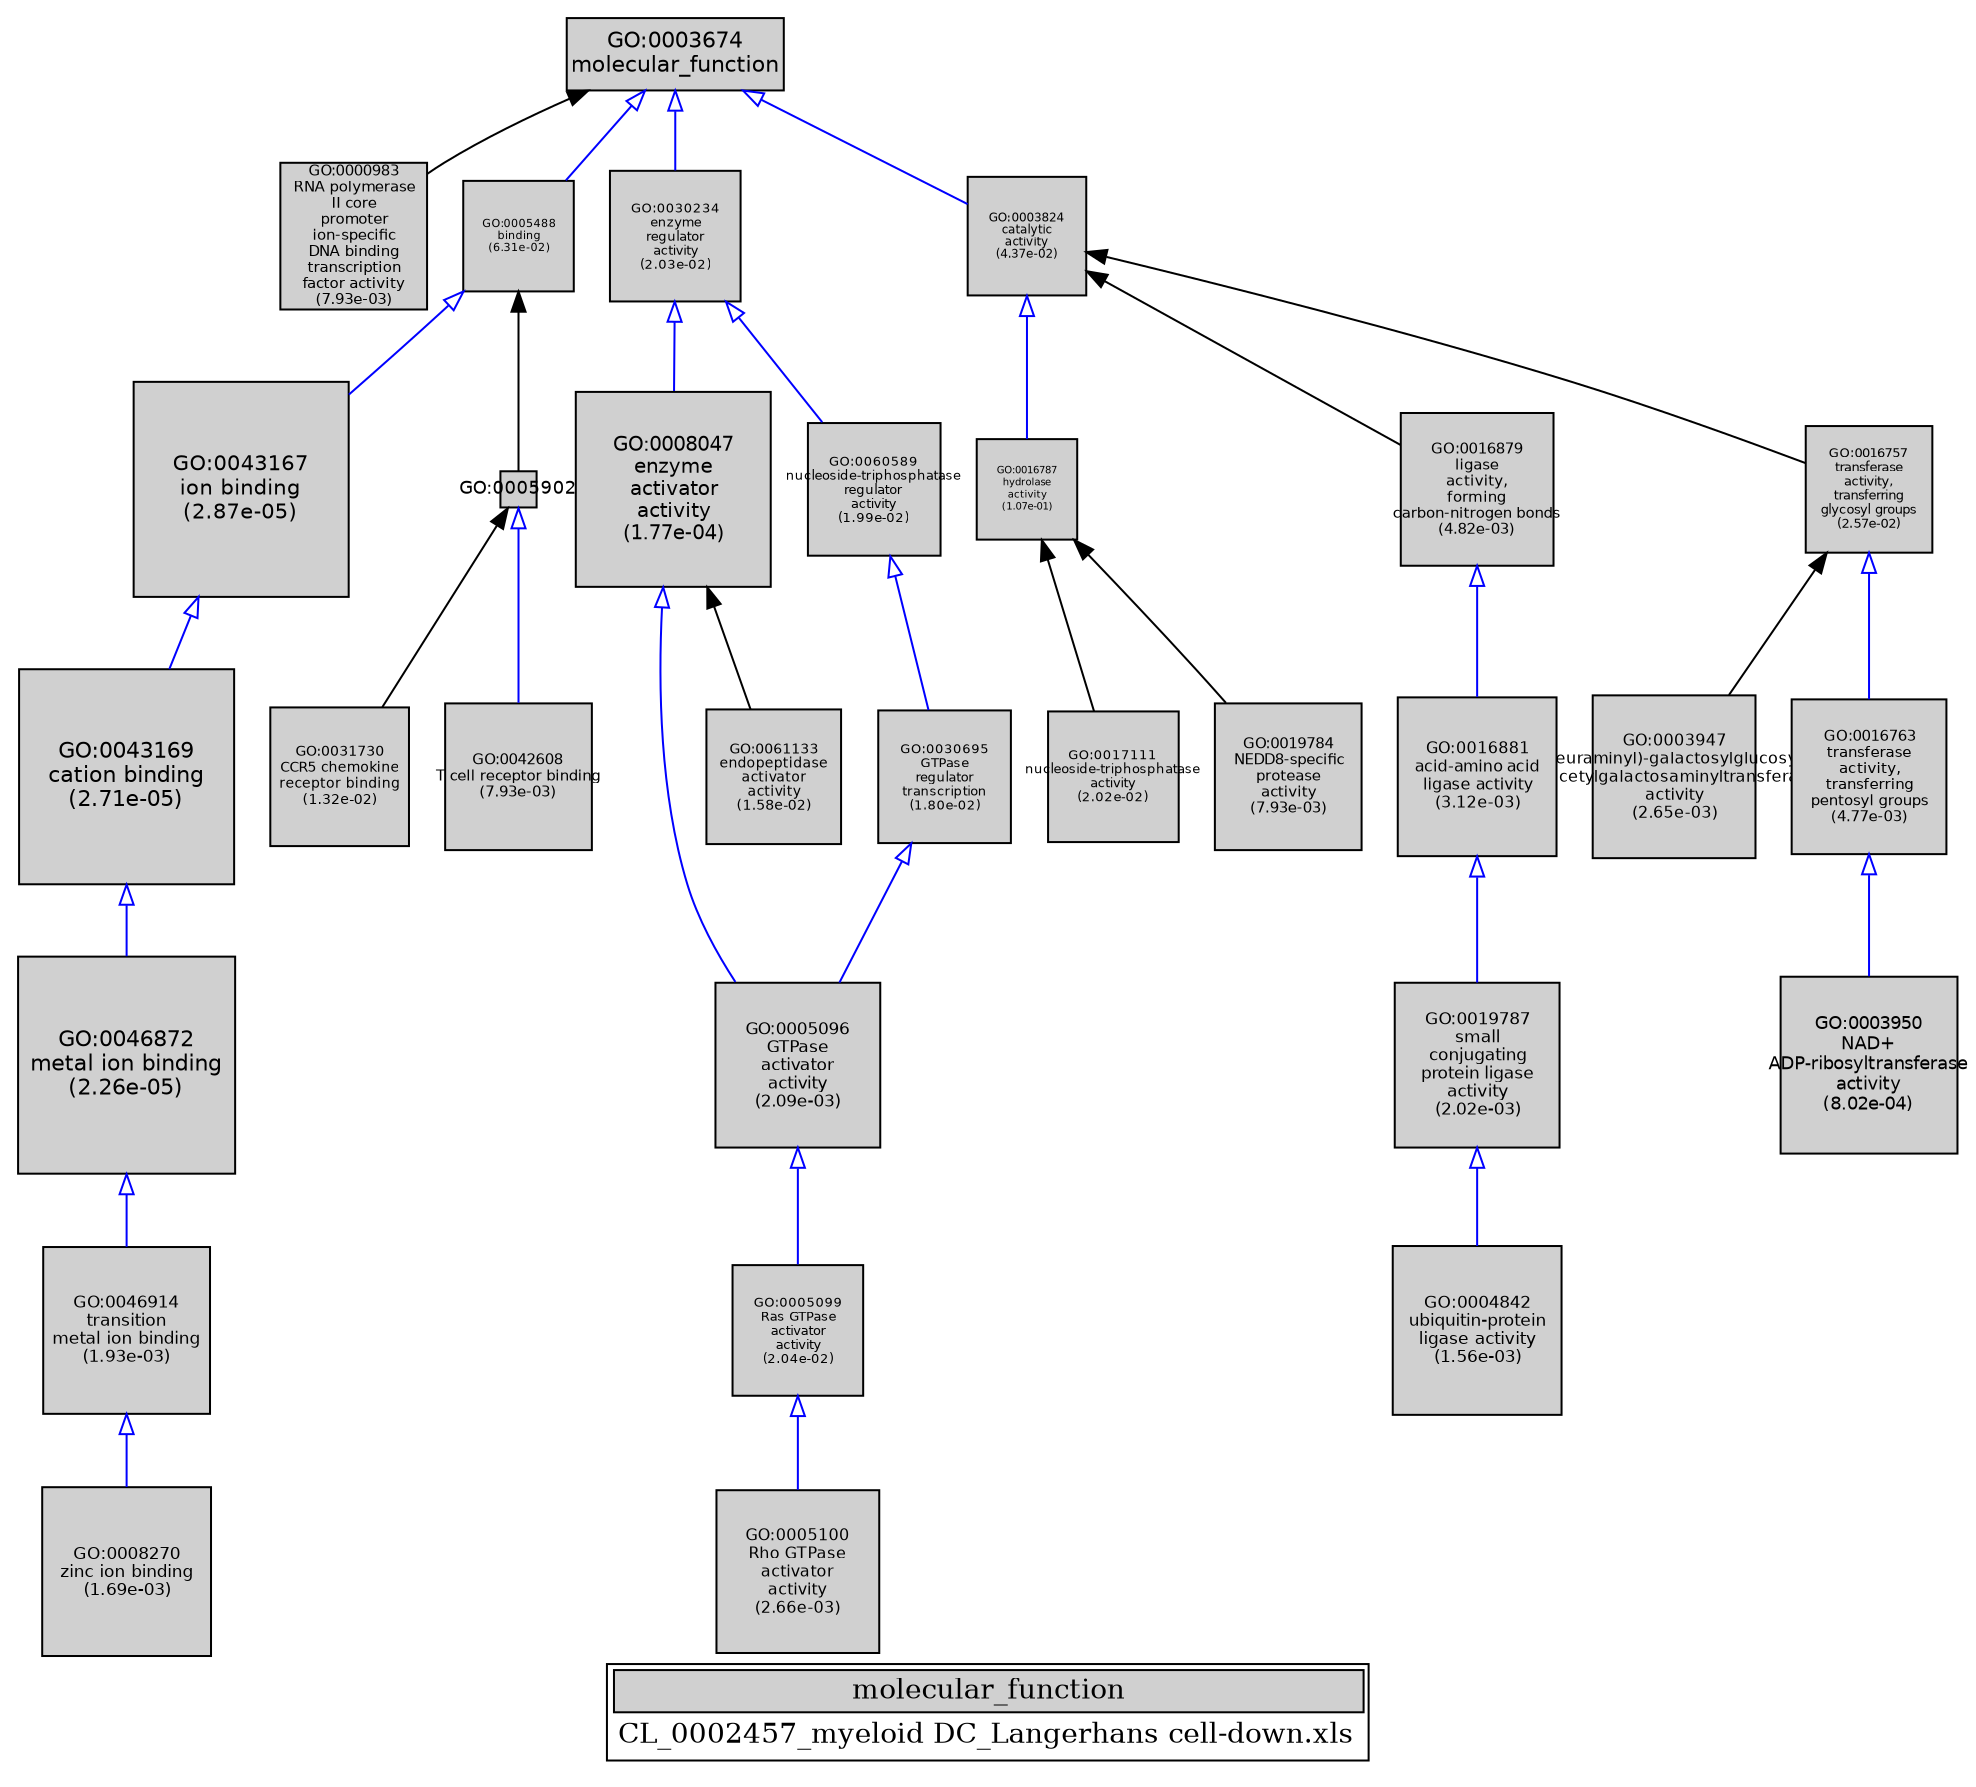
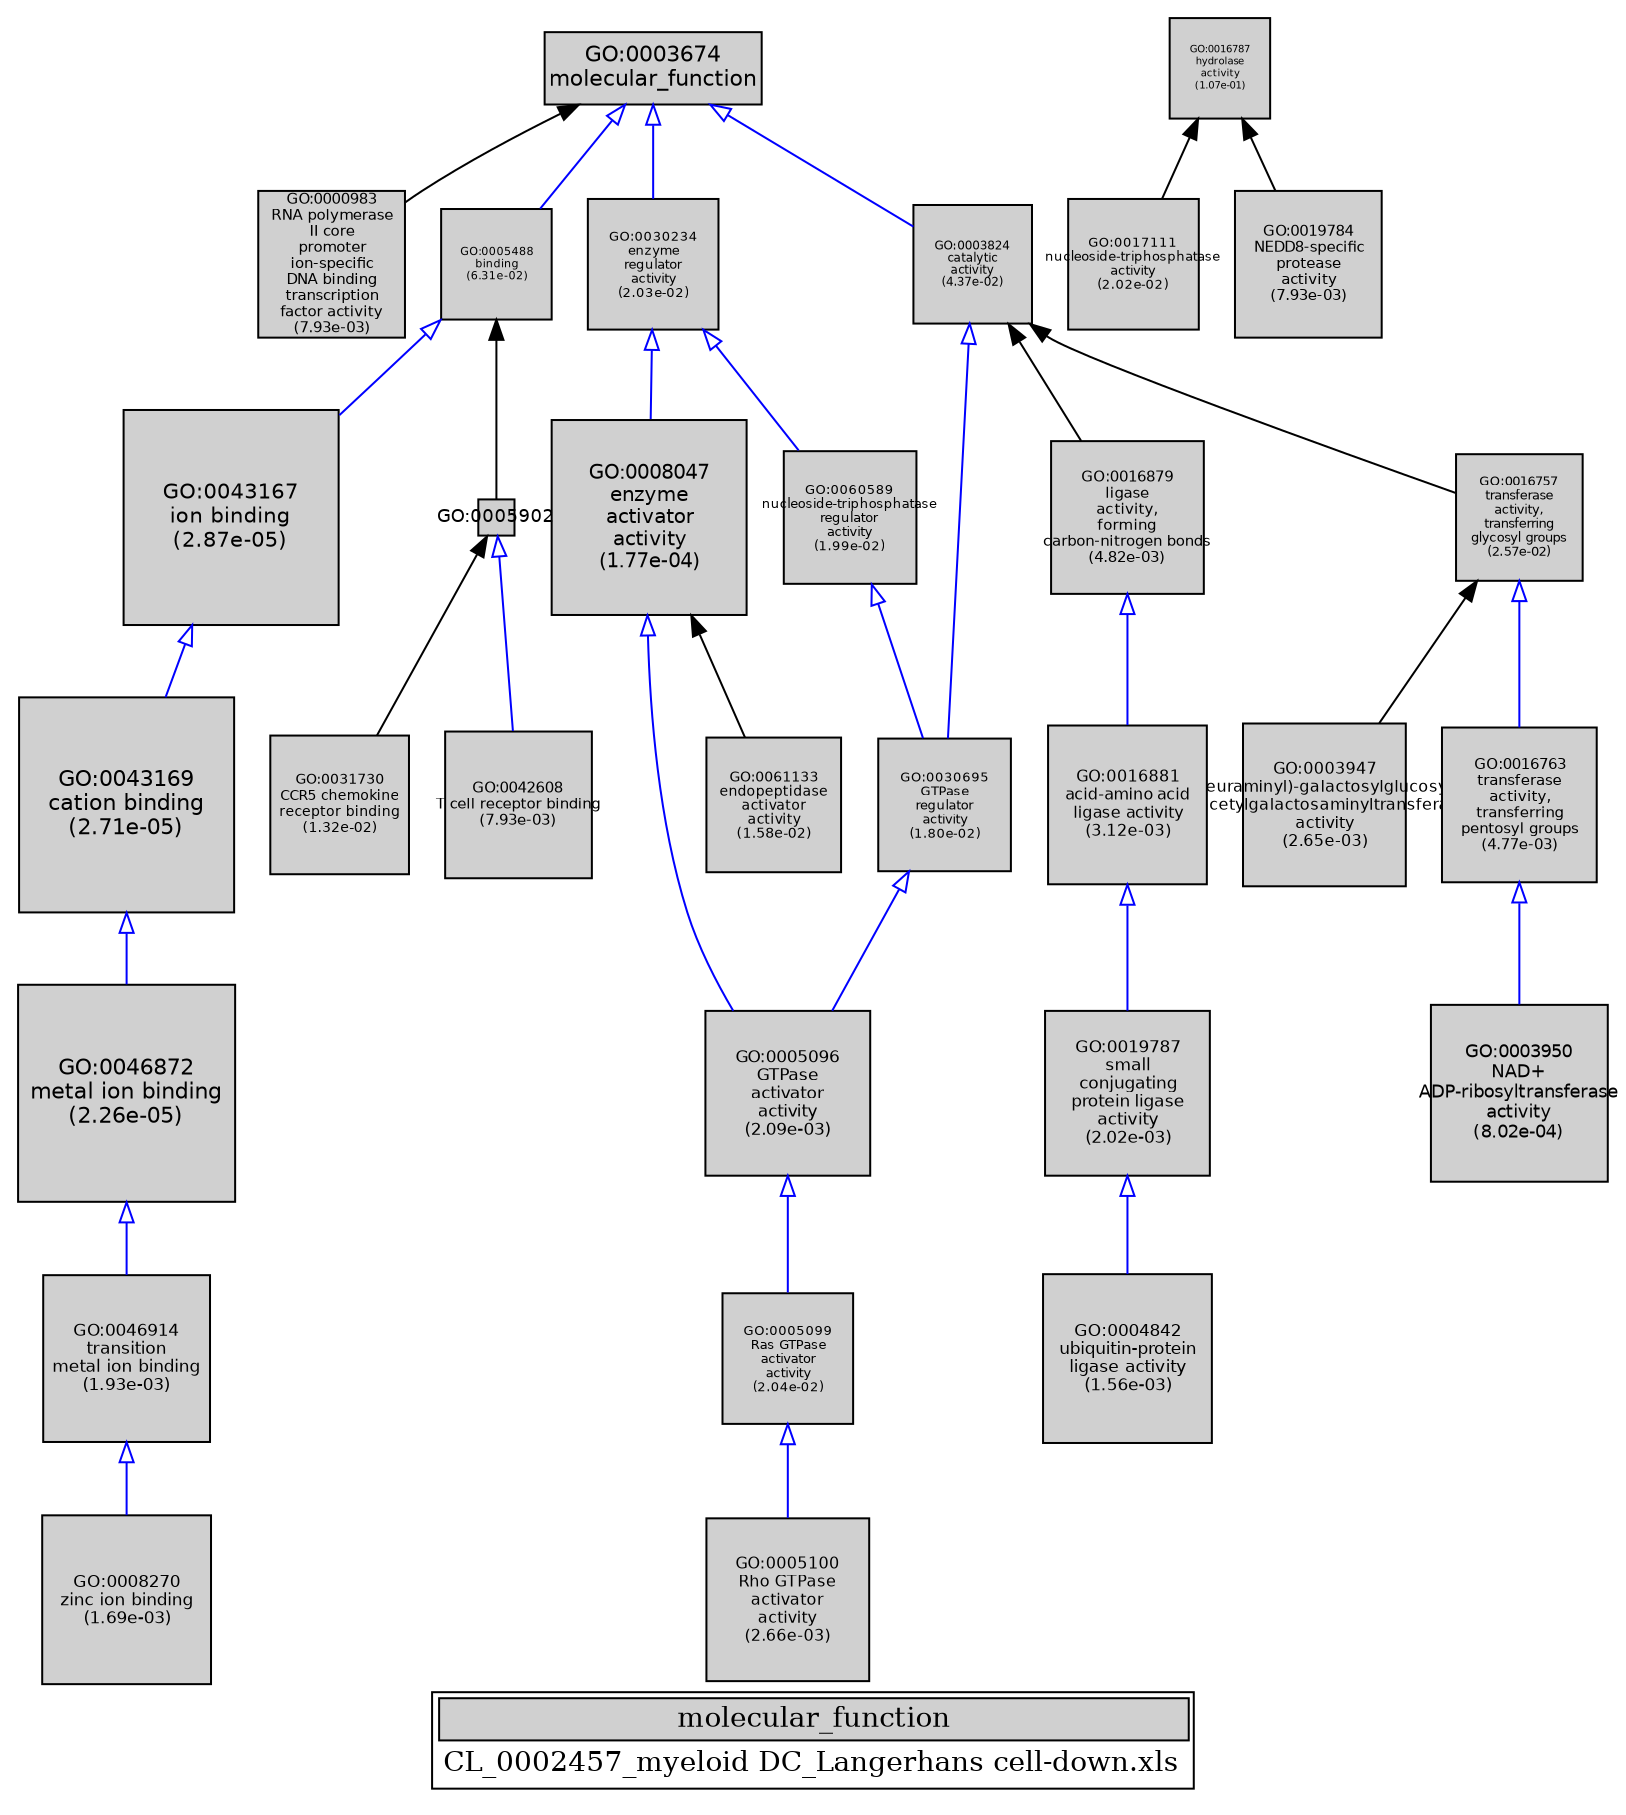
edge "GO:0016787" -> "GO:0003824": now "GO:0030695" -> "GO:0003824"
node "GO:0030695": text "transcription" -> "activity"
